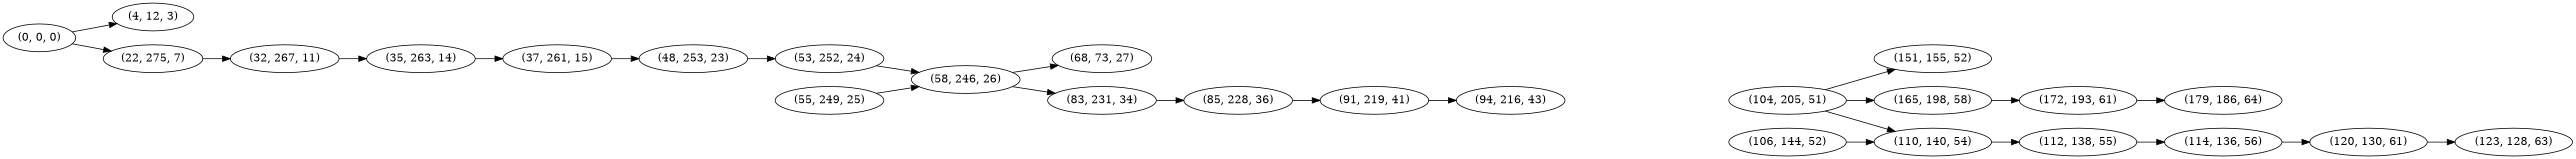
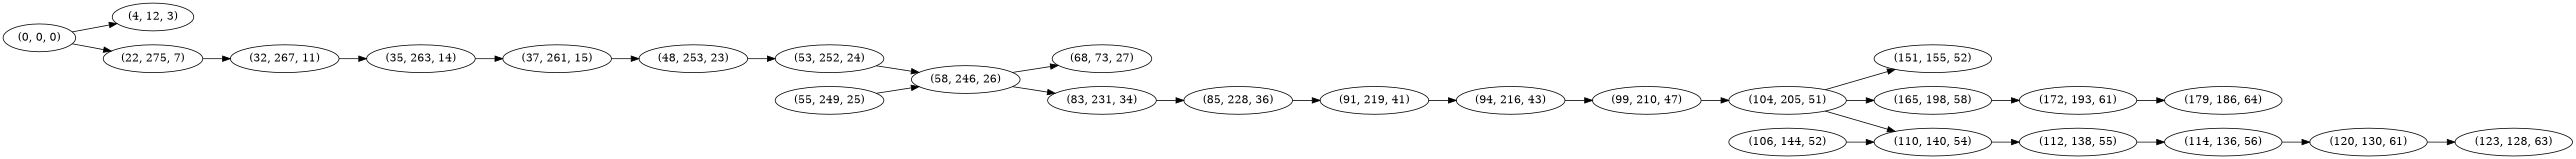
node "(99, 210, 47)": added
